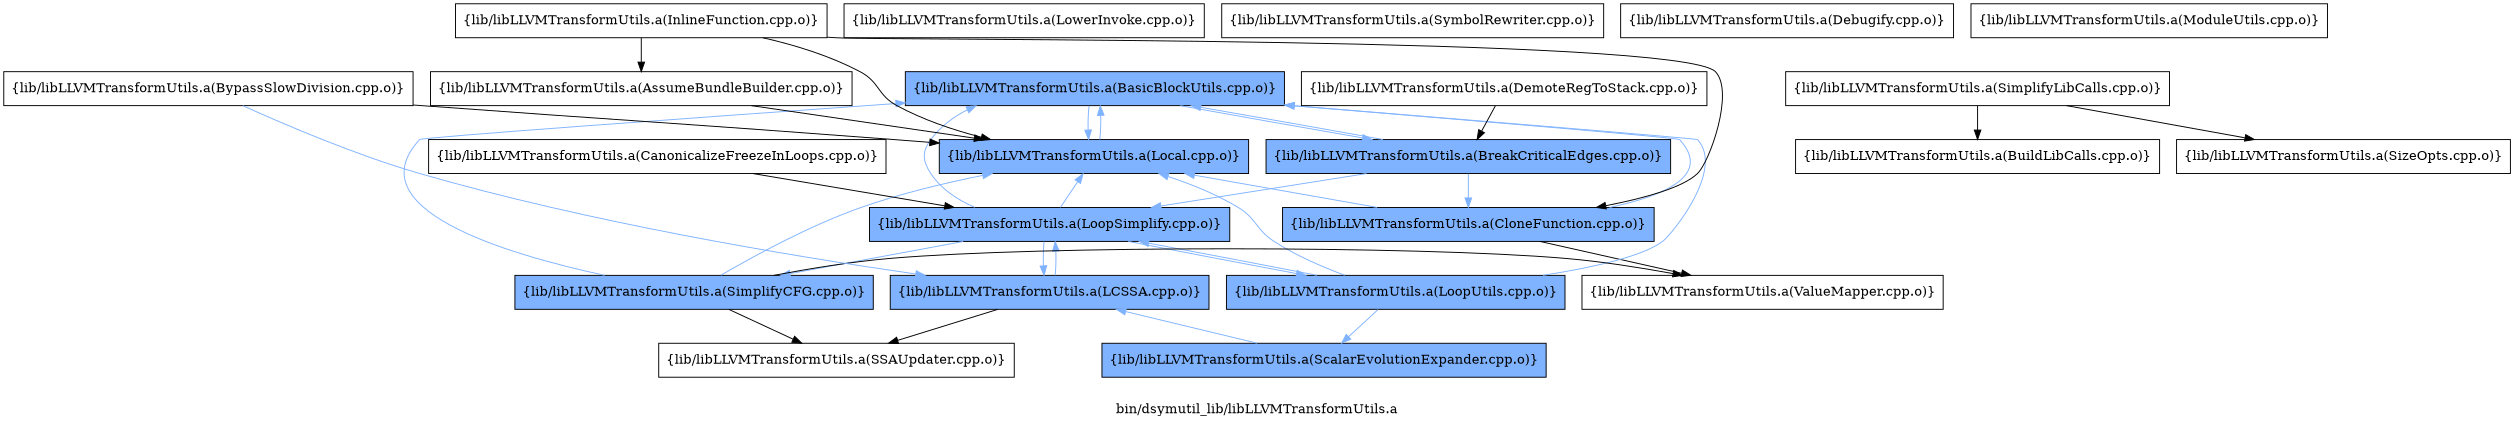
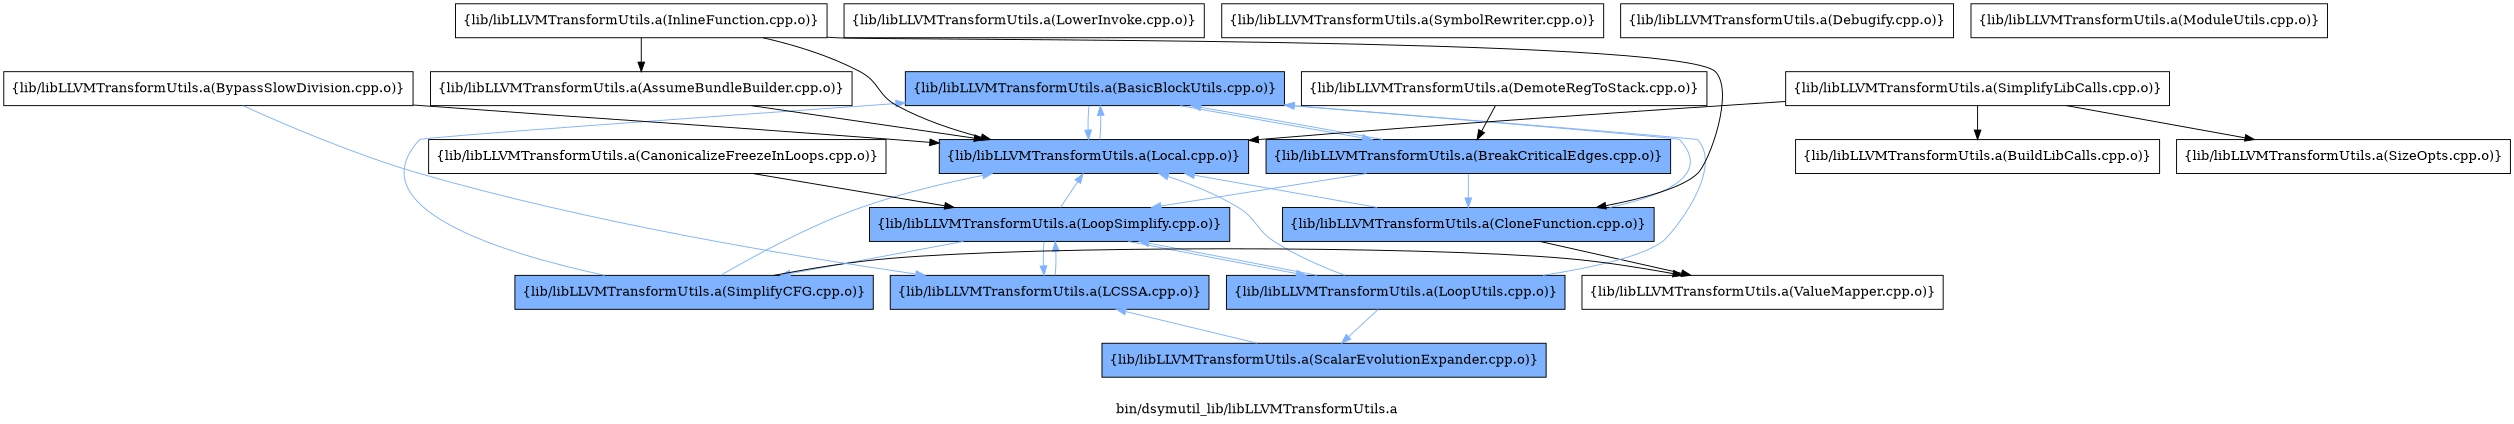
edge "{lib/libLLVMTransformUtils.a(SimplifyLibCalls.cpp.o)}" -> "{lib/libLLVMTransformUtils.a(Local.cpp.o)}": added
edge "{lib/libLLVMTransformUtils.a(LoopSimplify.cpp.o)}" -> "{lib/libLLVMTransformUtils.a(BasicBlockUtils.cpp.o)}": removed
node "{lib/libLLVMTransformUtils.a(SSAUpdater.cpp.o)}": removed
